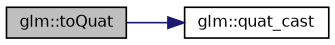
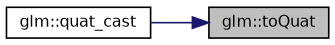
edge "glm::toQuat" -> "glm::quat_cast": reversed
